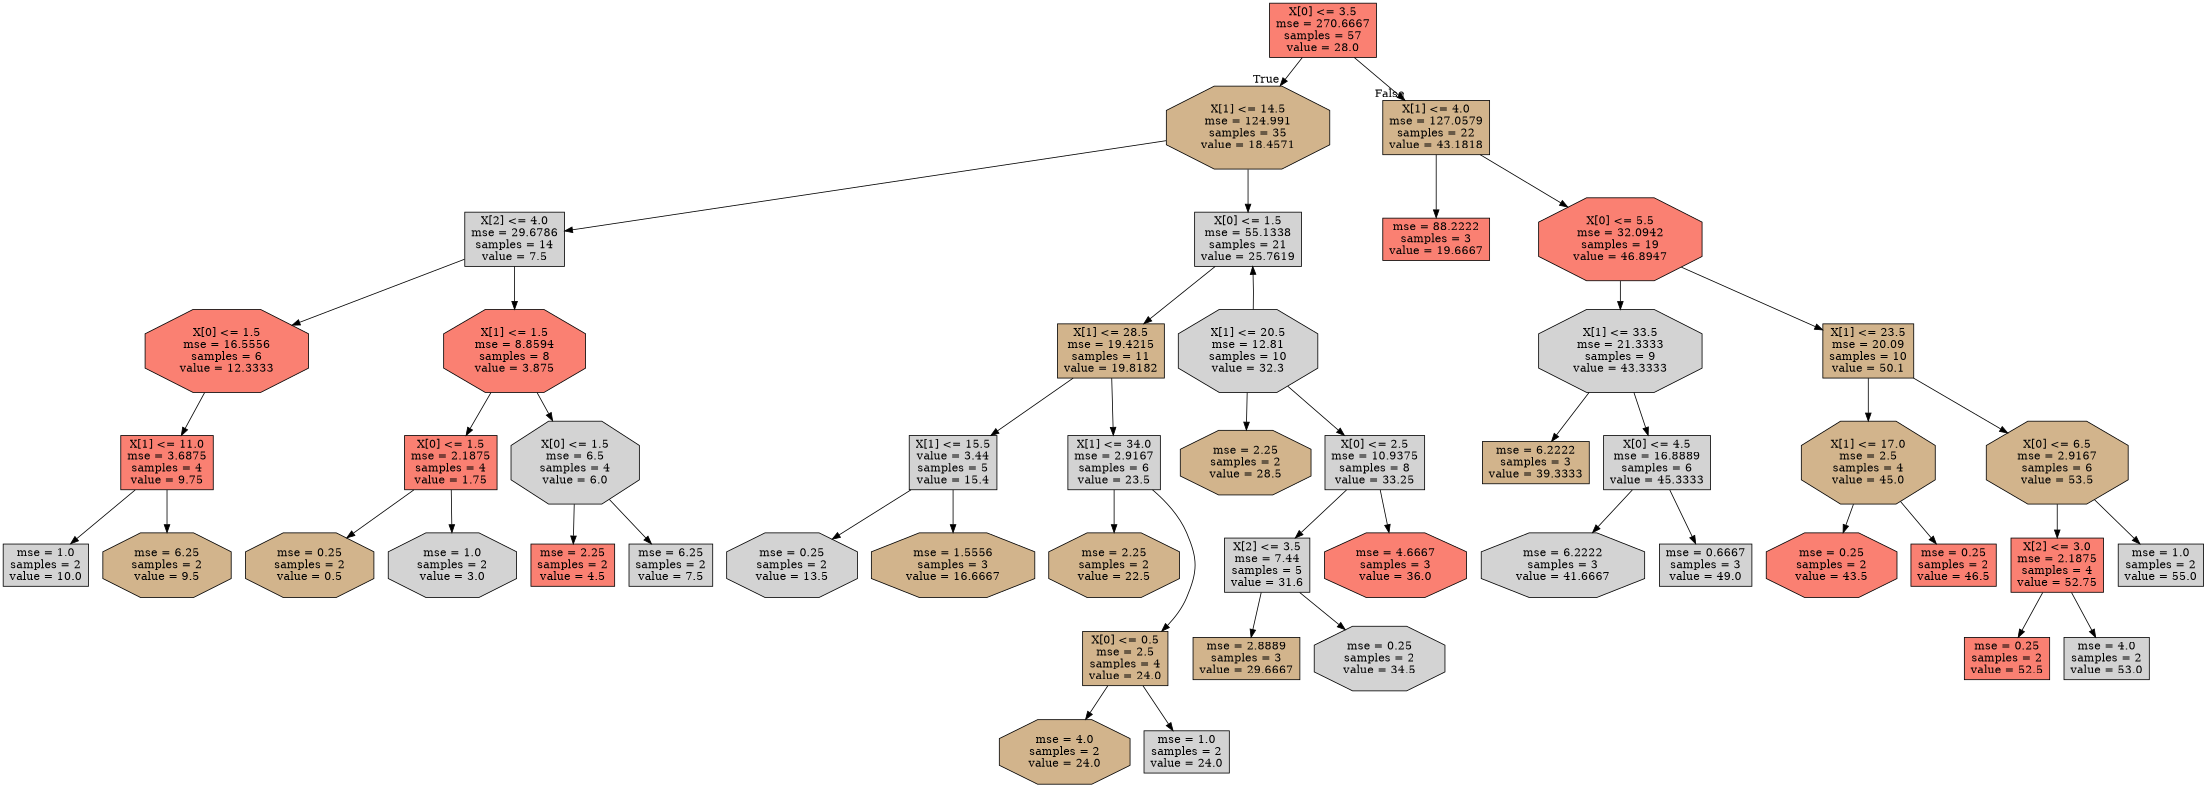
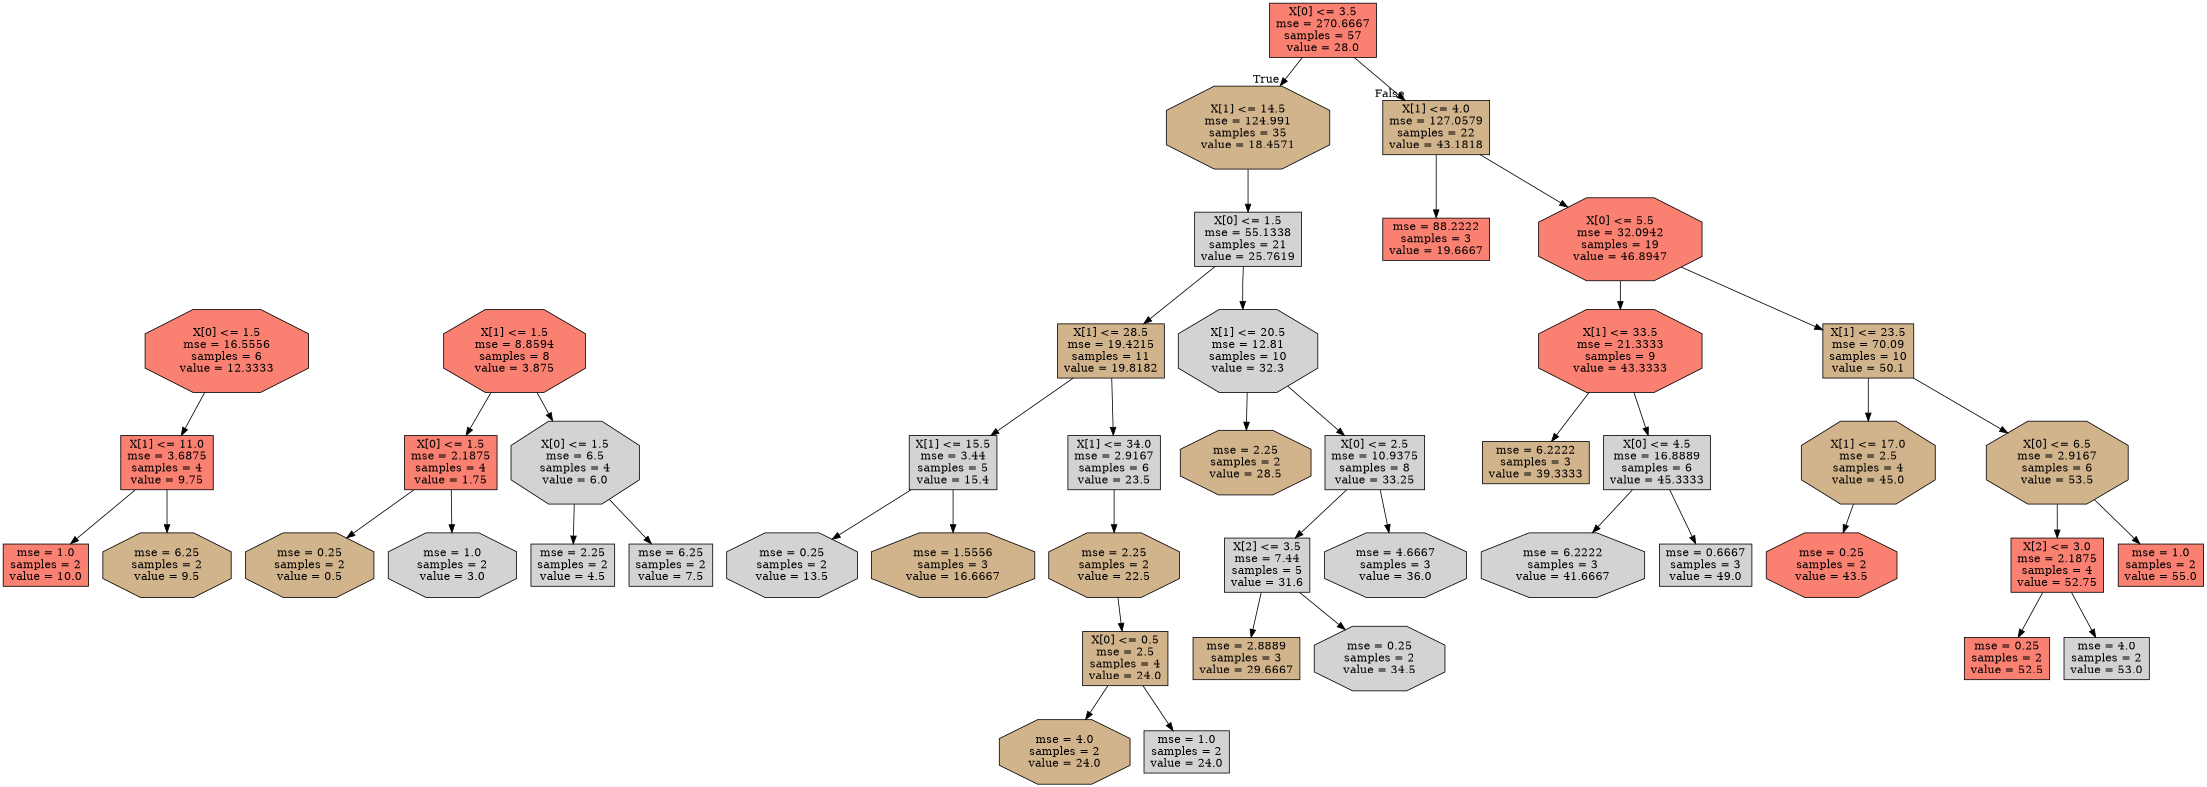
node "X[2] <= 4.0 mse = 29.6786 samples = 14 value = 7.5": removed
edge "X[1] <= 20.5 mse = 12.81 samples = 10 value = 32.3" -> "X[0] <= 1.5 mse = 55.1338 samples = 21 value = 25.7619": reversed
node "X[1] <= 33.5 mse = 21.3333 samples = 9 value = 43.3333": fillcolor lightgrey -> salmon
node "X[1] <= 23.5 mse = 20.09 samples = 10 value = 50.1": label "X[1] <= 23.5 mse = 20.09 samples = 10 value = 50.1" -> "X[1] <= 23.5 mse = 70.09 samples = 10 value = 50.1"
node "X[1] <= 15.5 value = 3.44 samples = 5 value = 15.4": label "X[1] <= 15.5 value = 3.44 samples = 5 value = 15.4" -> "X[1] <= 15.5 mse = 3.44 samples = 5 value = 15.4"
edge "X[1] <= 34.0 mse = 2.9167 samples = 6 value = 23.5" -> "X[0] <= 0.5 mse = 2.5 samples = 4 value = 24.0": now "mse = 2.25 samples = 2 value = 22.5" -> "X[0] <= 0.5 mse = 2.5 samples = 4 value = 24.0"
node "mse = 1.0 samples = 2 value = 10.0": fillcolor lightgrey -> salmon
node "mse = 2.25 samples = 2 value = 4.5": fillcolor salmon -> lightgrey
node "mse = 4.6667 samples = 3 value = 36.0": fillcolor salmon -> lightgrey
node "mse = 0.25 samples = 2 value = 46.5": removed
node "mse = 1.0 samples = 2 value = 55.0": fillcolor lightgrey -> salmon
